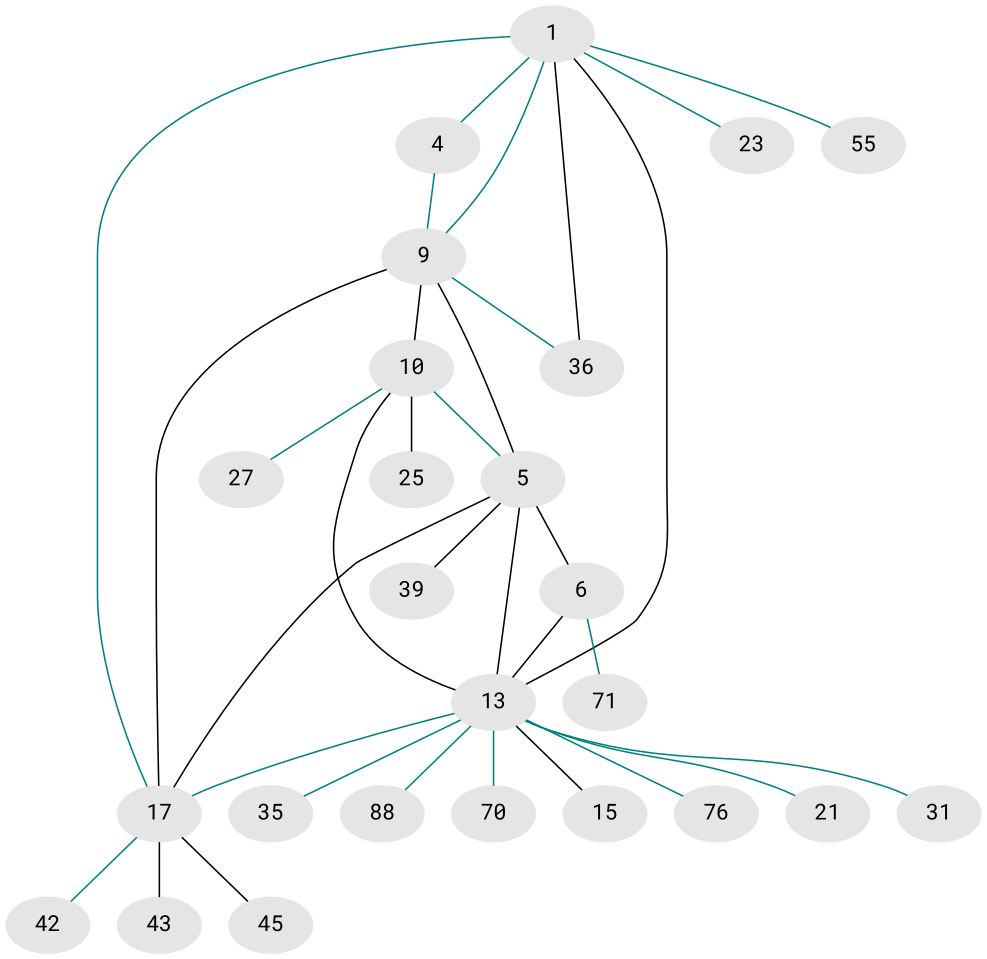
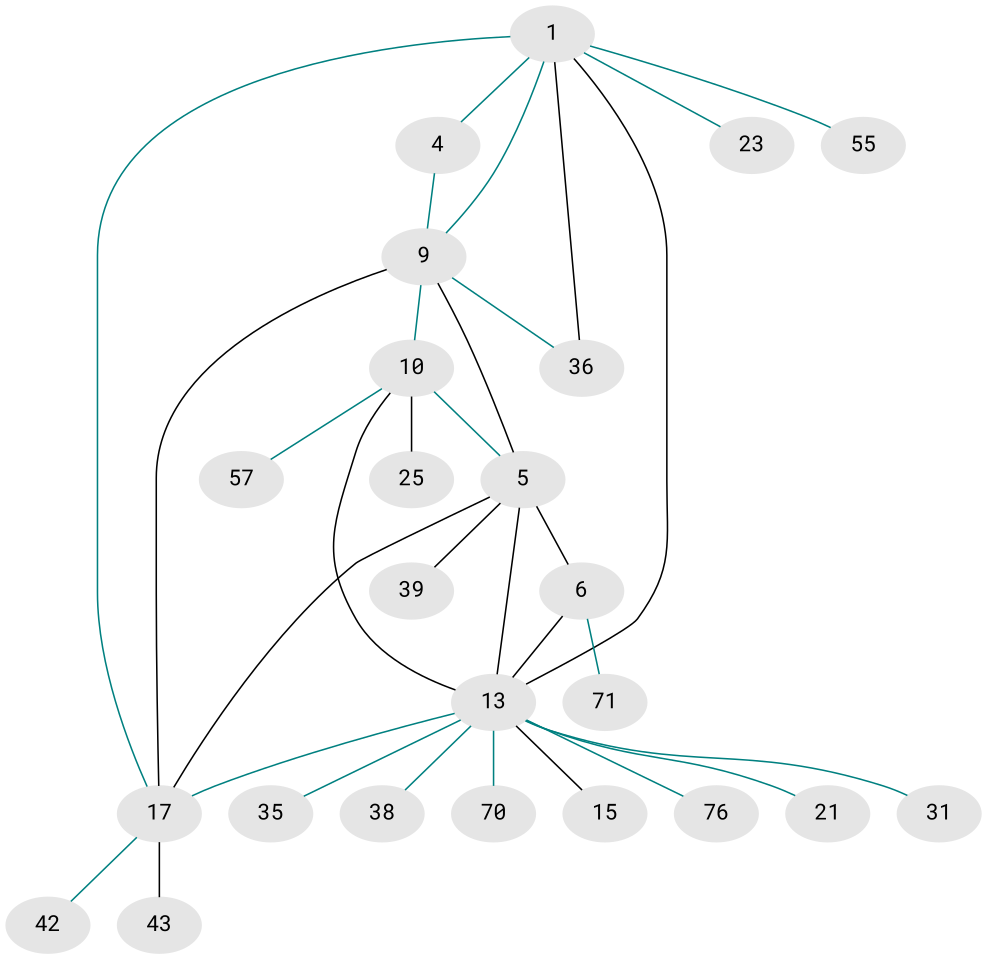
edge "9" -- "10": color black -> teal
node "27": label "27" -> "57"
node "88": label "88" -> "38"
node "45": removed
